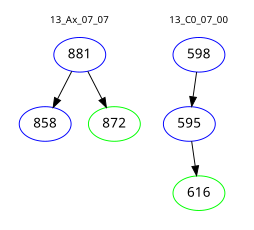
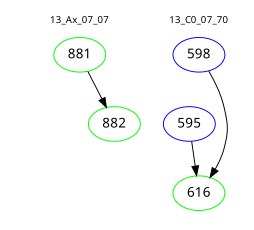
cluster "13_C0_07_00": label "13_C0_07_00" -> "13_C0_07_70"
node "881": color blue -> green
edge "598" -> "595": now "598" -> "616"
node "858": removed
node "872": label "872" -> "882"
